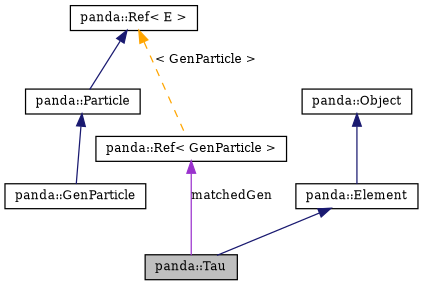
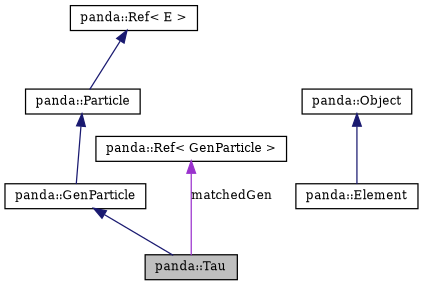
edge "panda::Ref< GenParticle >" -> "panda::Ref< E >": removed, label "< GenParticle >"
edge "panda::Tau" -> "panda::Element": now "panda::Tau" -> "panda::GenParticle"
